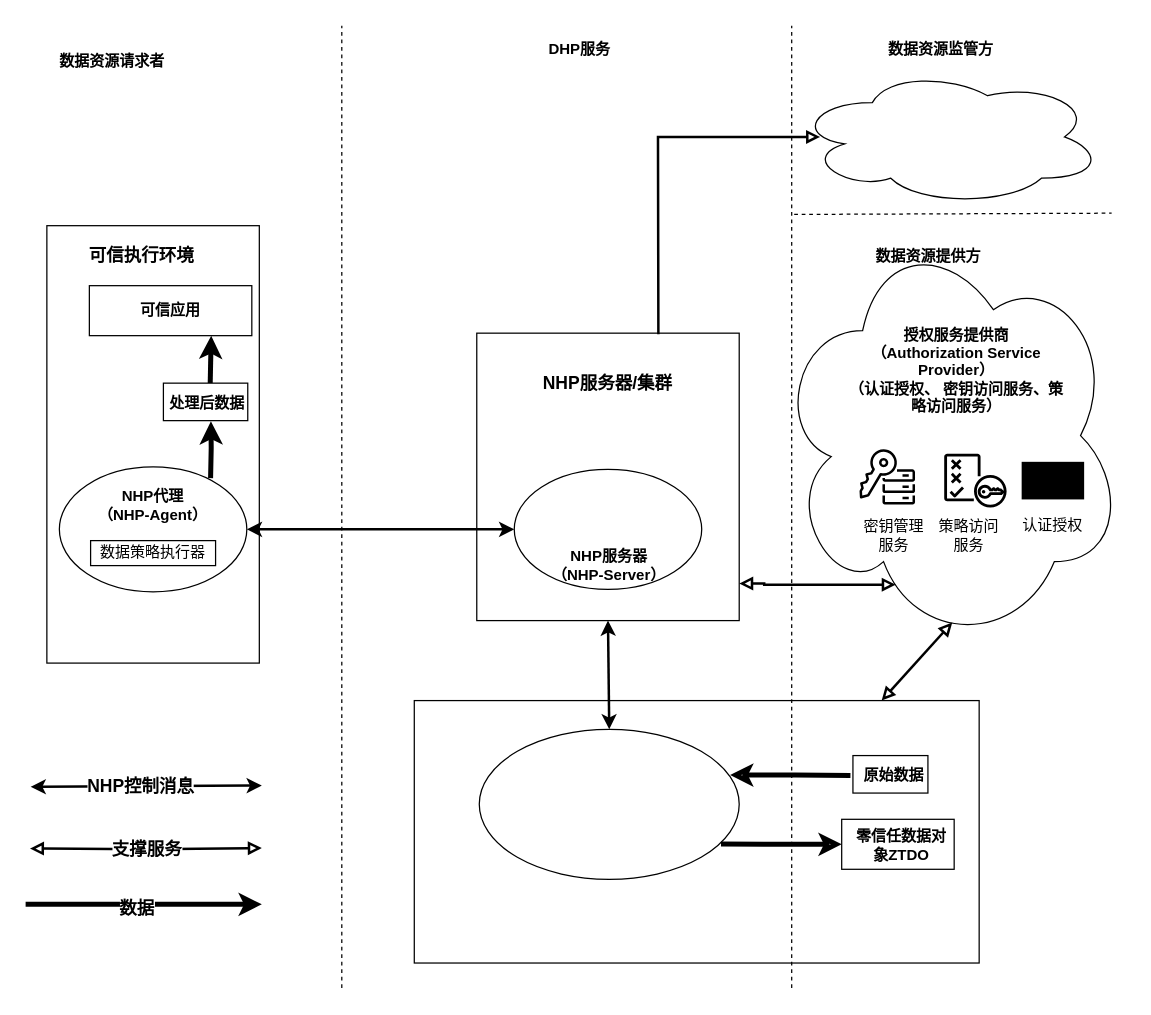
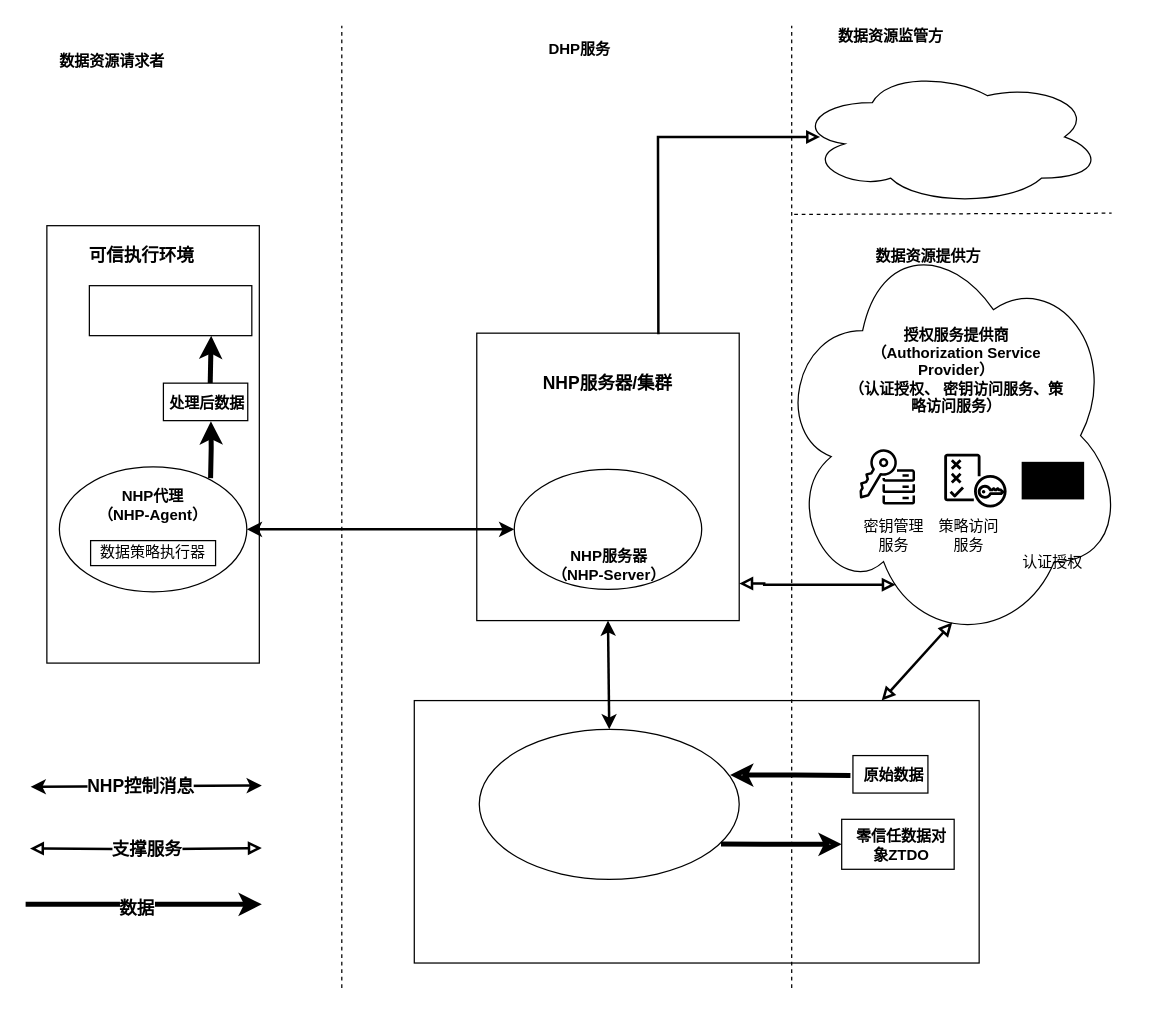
node "数据资源监管方": moved (941, 49) -> (891, 37)
node "可信应用": removed
node "认证授权": moved (1053, 526) -> (1053, 563)
